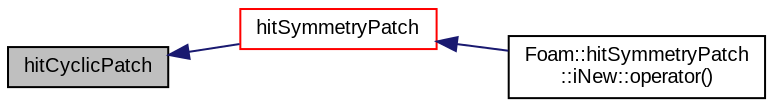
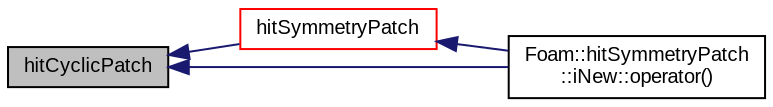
edge "Foam::hitSymmetryPatch ::iNew::operator()" -> "hitCyclicPatch": added
